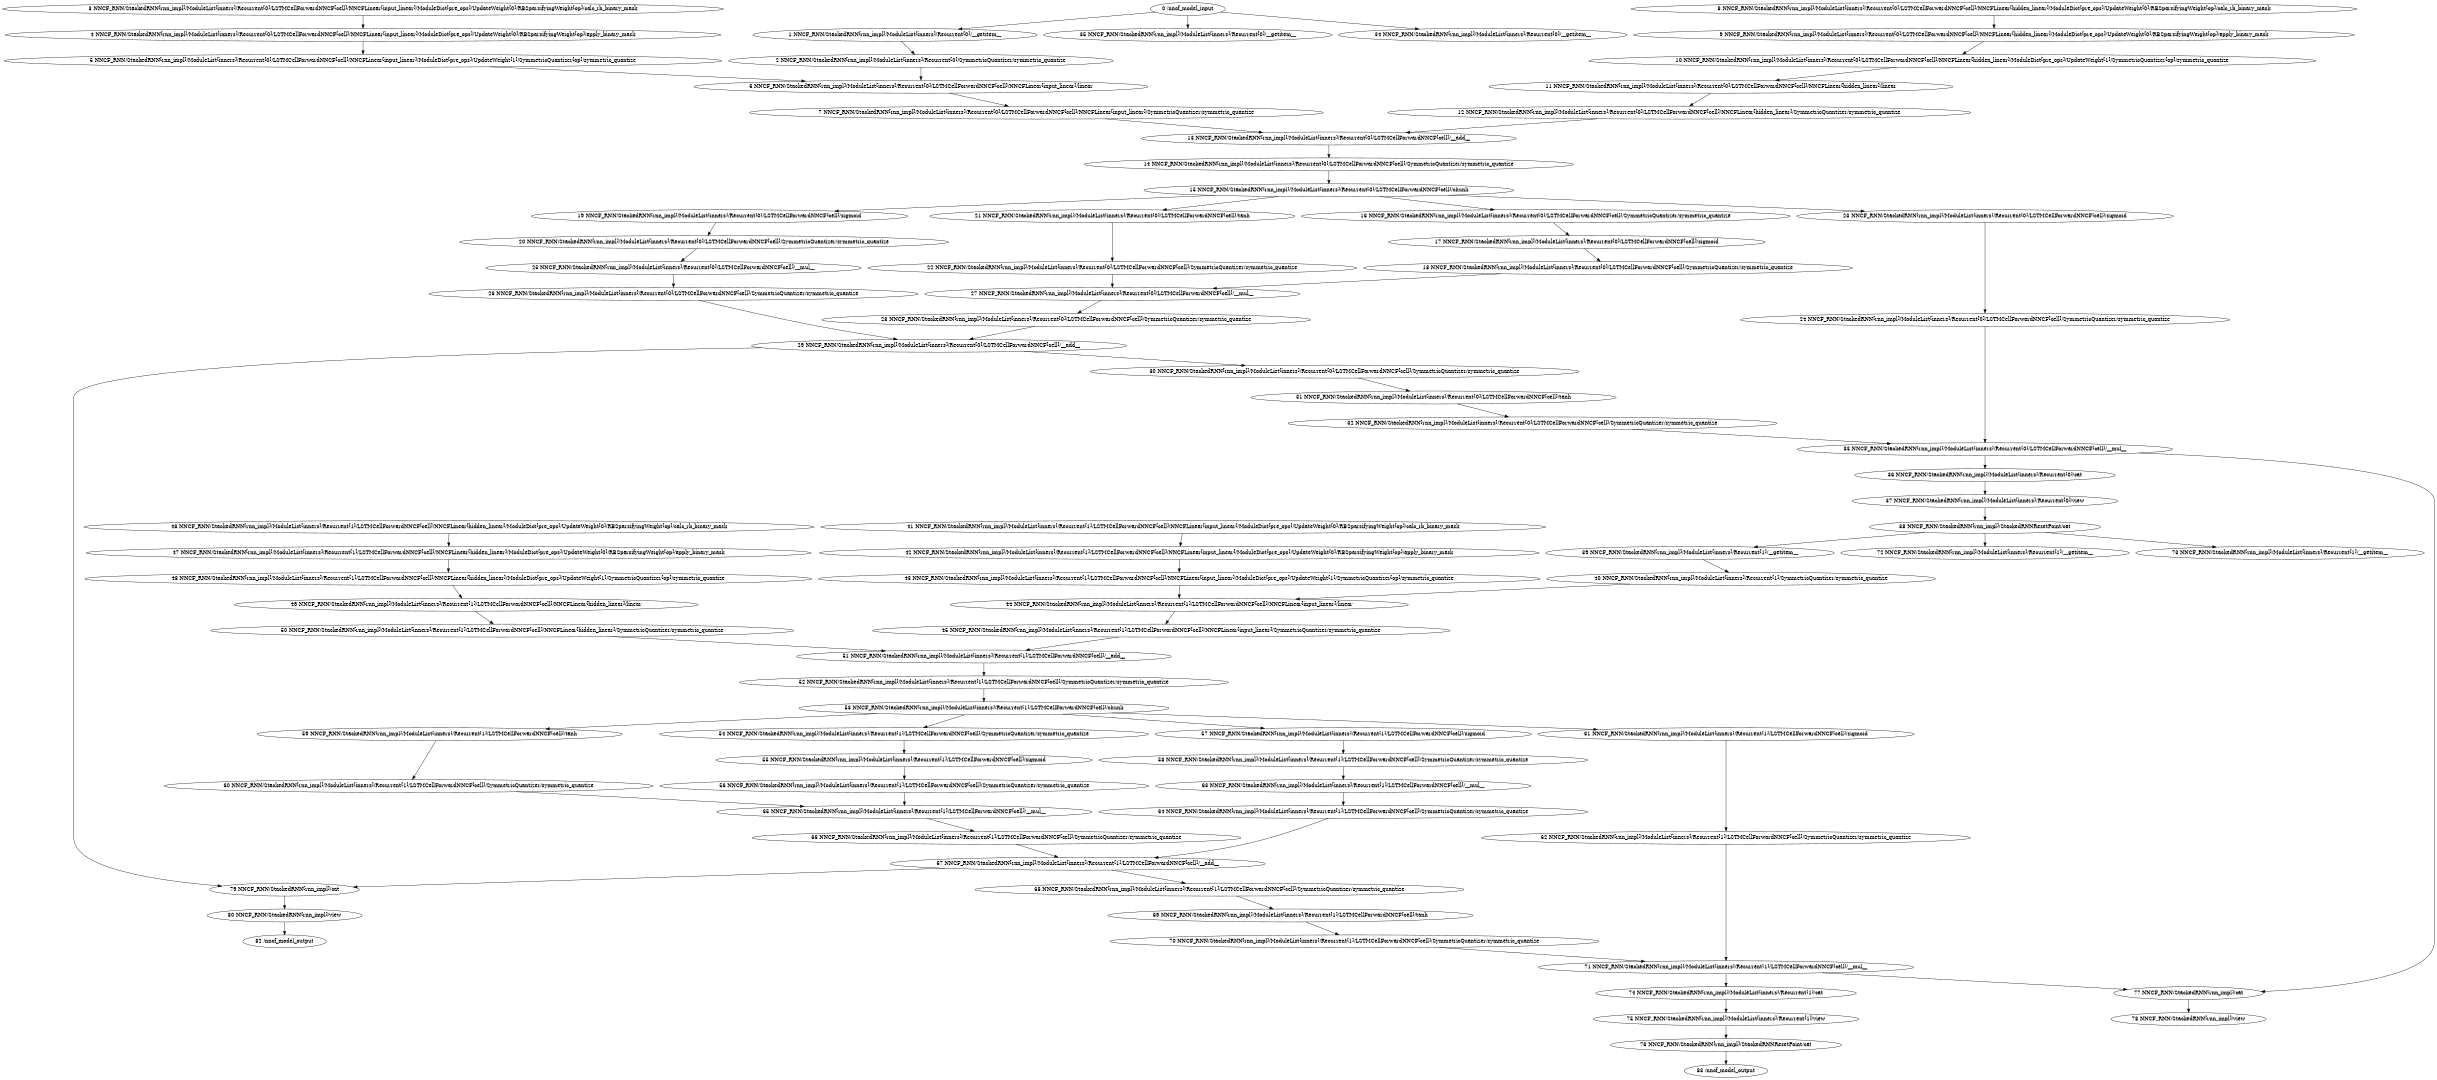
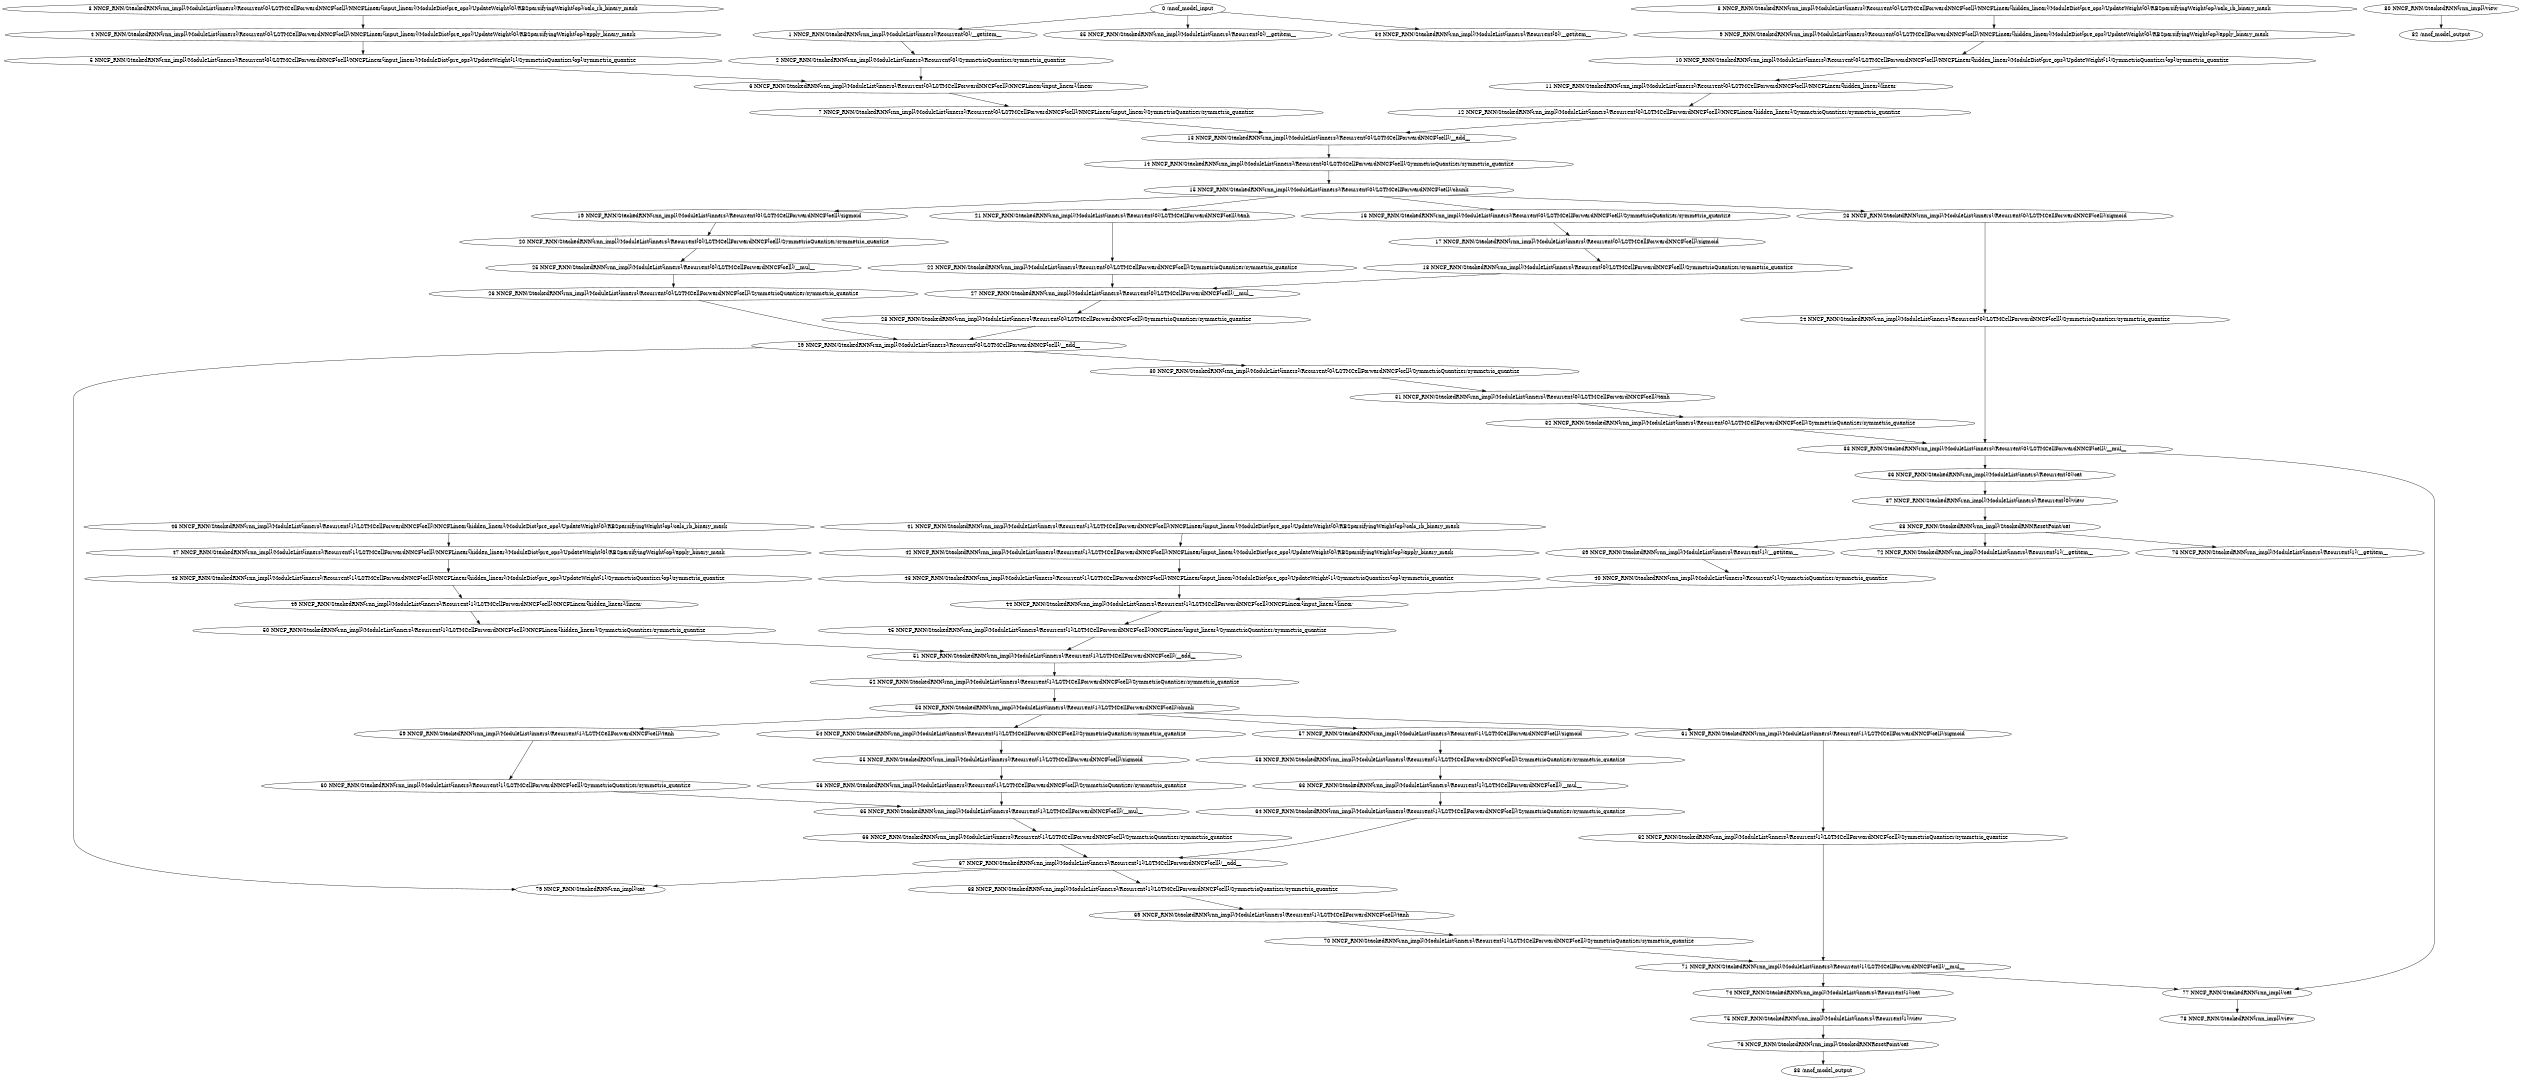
edge "79 NNCF_RNN/StackedRNN[rnn_impl]/cat" -> "80 NNCF_RNN/StackedRNN[rnn_impl]/view": removed
